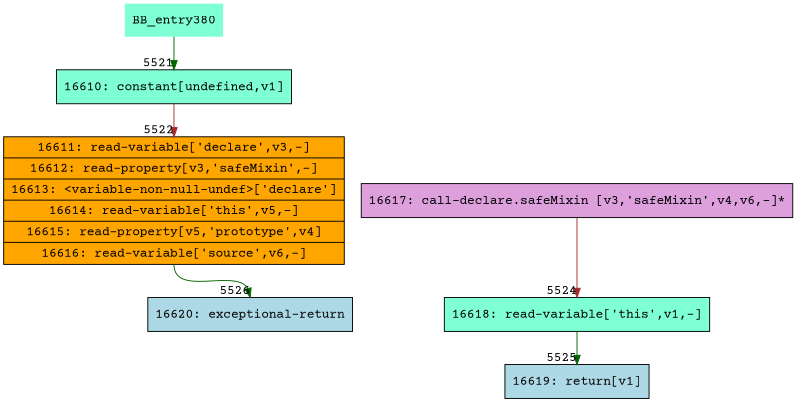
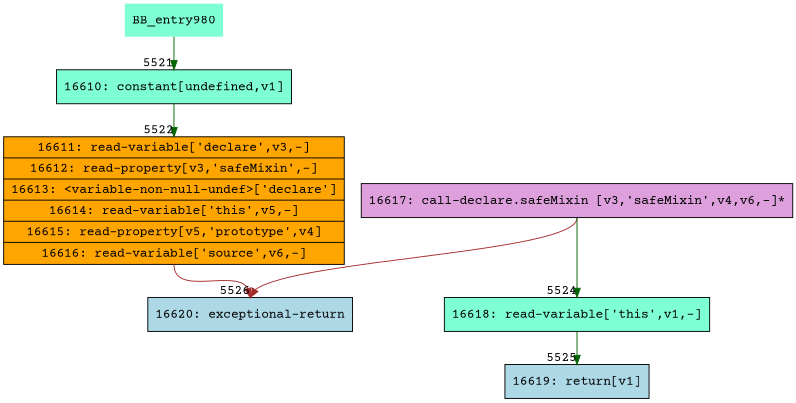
node "BB_entry380": label "BB_entry380" -> "BB_entry980"
edge "16610: constant[undefined,v1]" -> "16611: read-variable['declare',v3,-]": color brown -> darkgreen
edge "16617: call-declare.safeMixin [v3,'safeMixin',v4,v6,-]*" -> "16618: read-variable['this',v1,-]": color brown -> darkgreen
edge "16617: call-declare.safeMixin [v3,'safeMixin',v4,v6,-]*" -> "16620: exceptional-return": added
edge "16611: read-variable['declare',v3,-]" -> "16620: exceptional-return": color darkgreen -> brown
